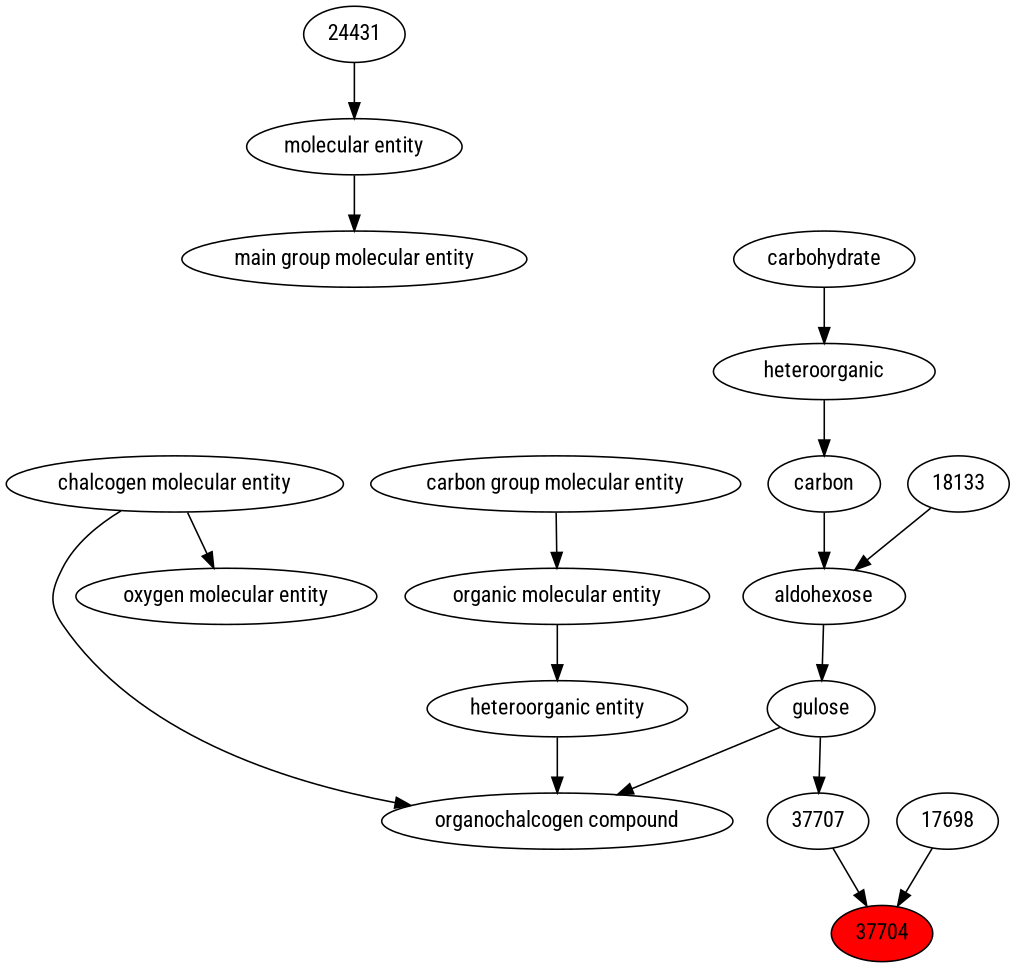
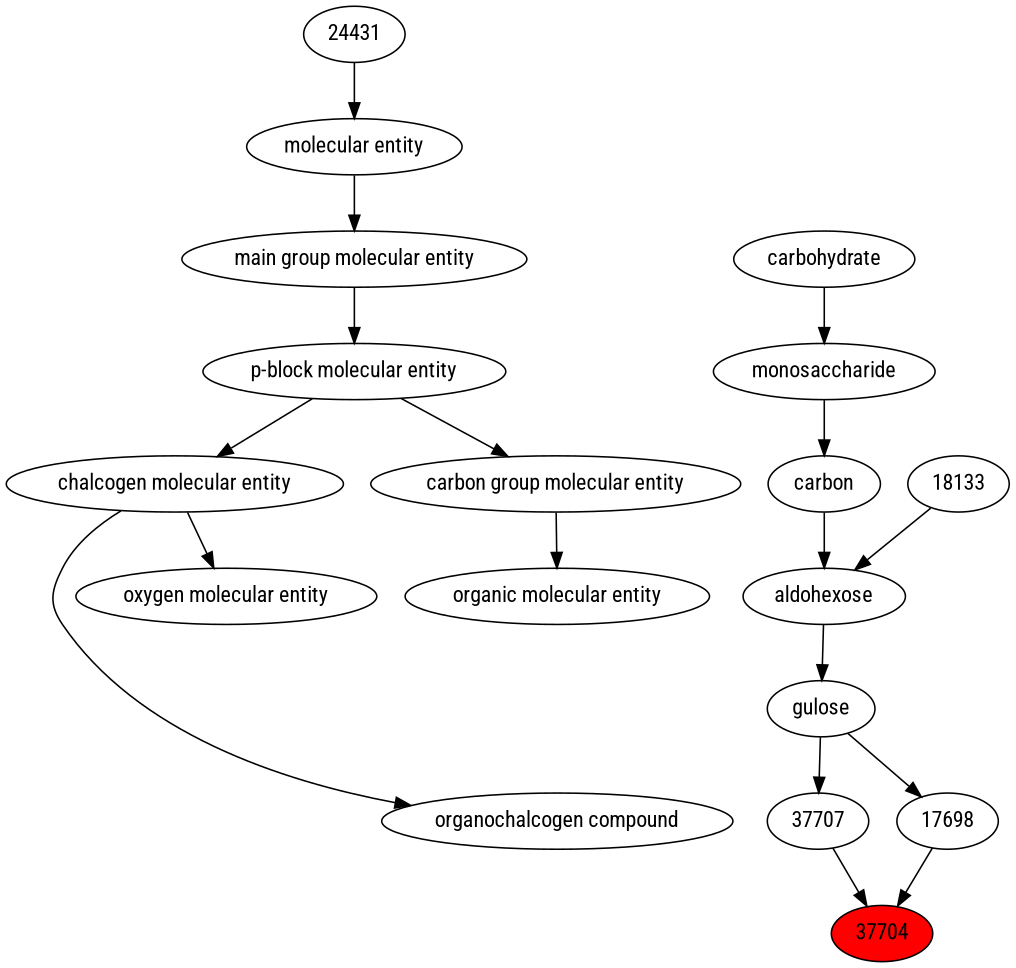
node "p-block molecular entity": added
node "heteroorganic": label "heteroorganic" -> "monosaccharide"
node "heteroorganic entity": removed
edge "gulose" -> "organochalcogen compound": now "gulose" -> "17698"
